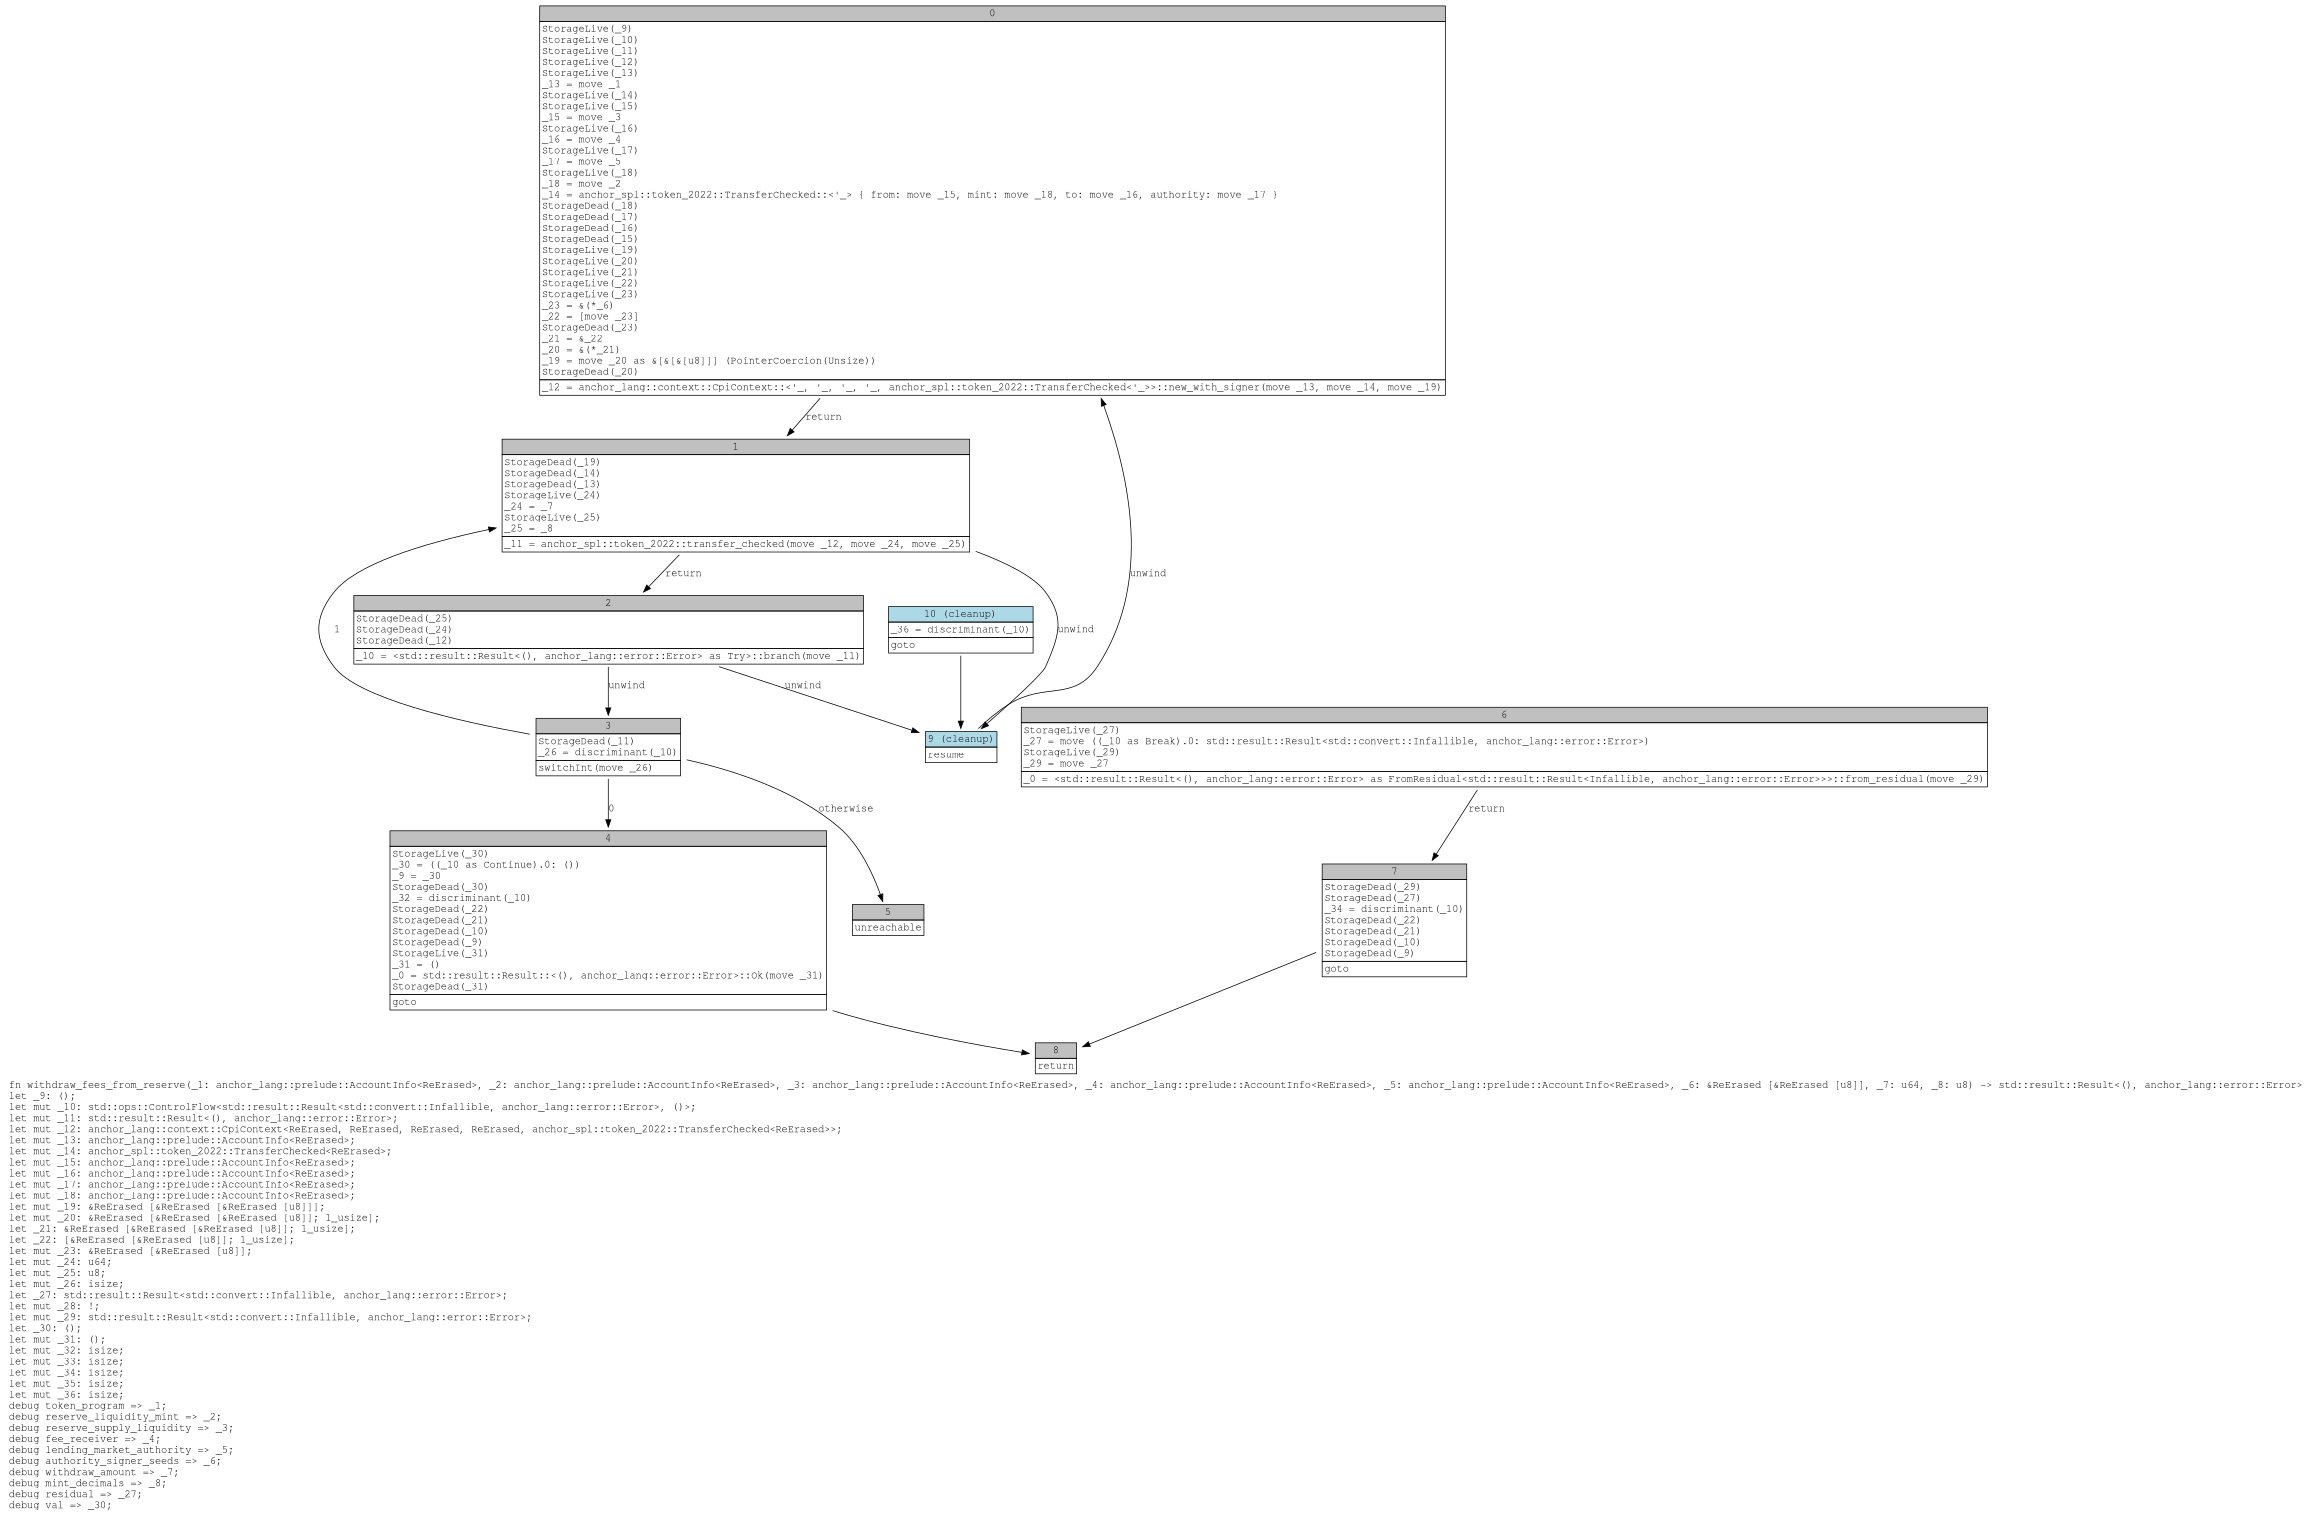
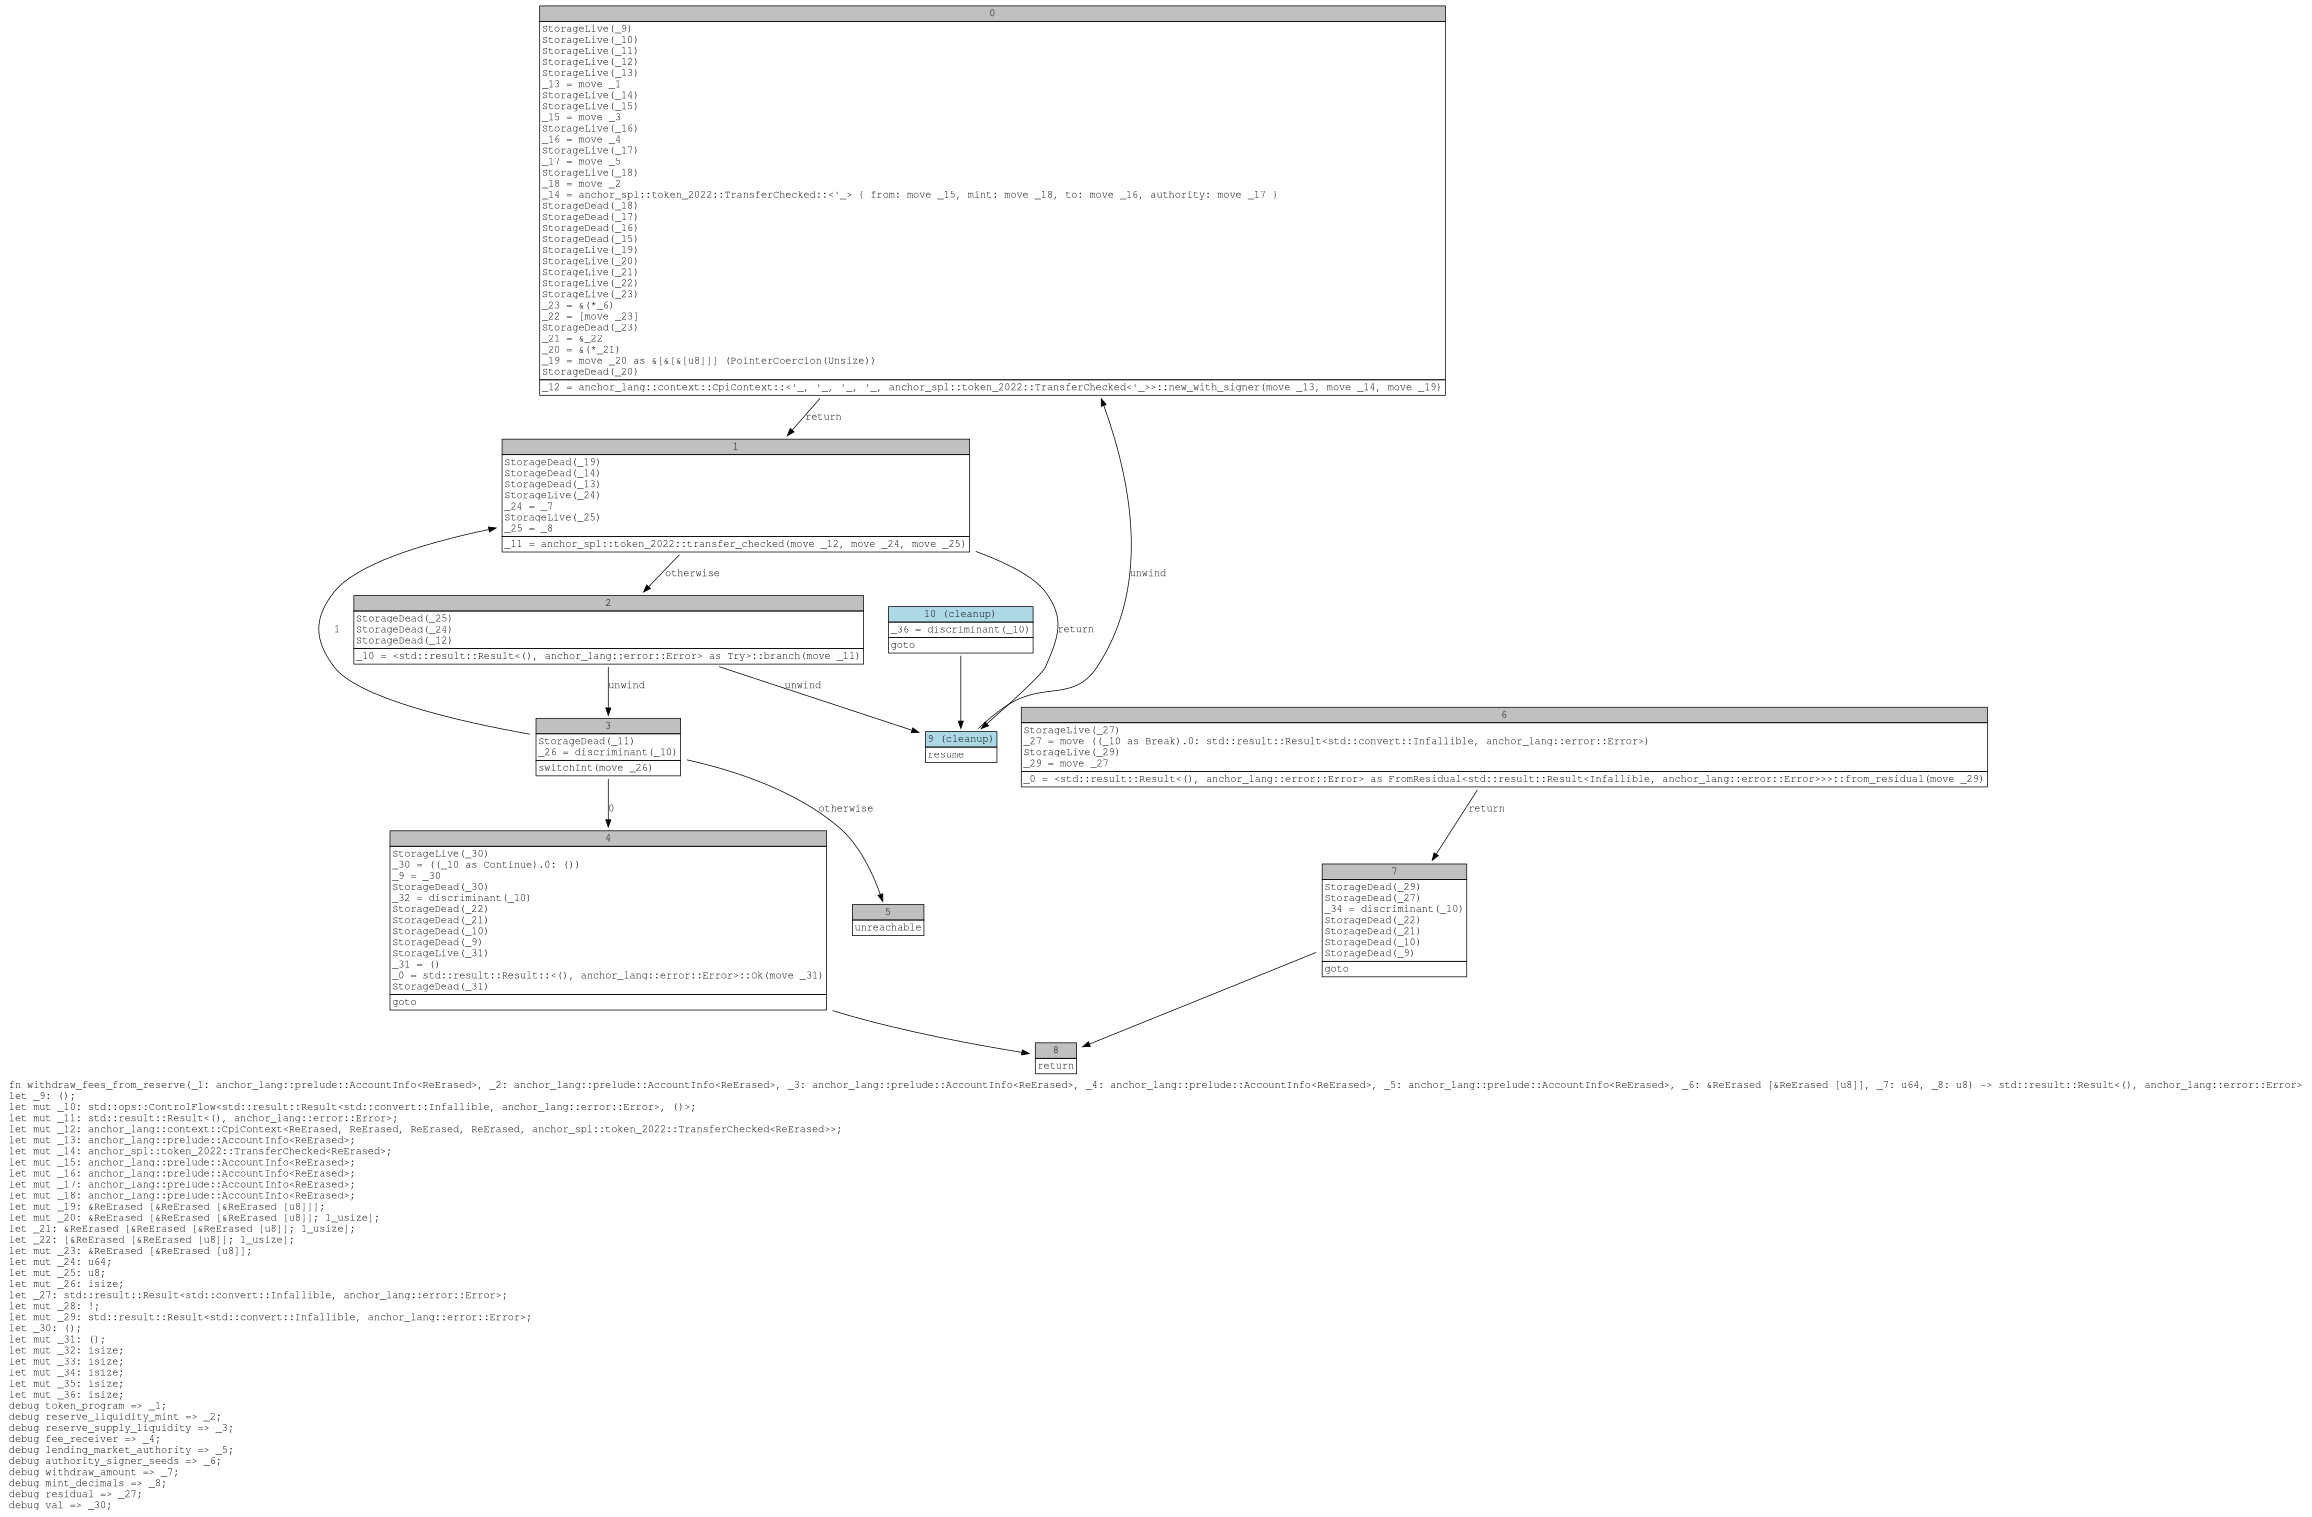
edge "1" -> "2": label "return" -> "otherwise"
edge "1" -> "9 (cleanup)": label "unwind" -> "return"
